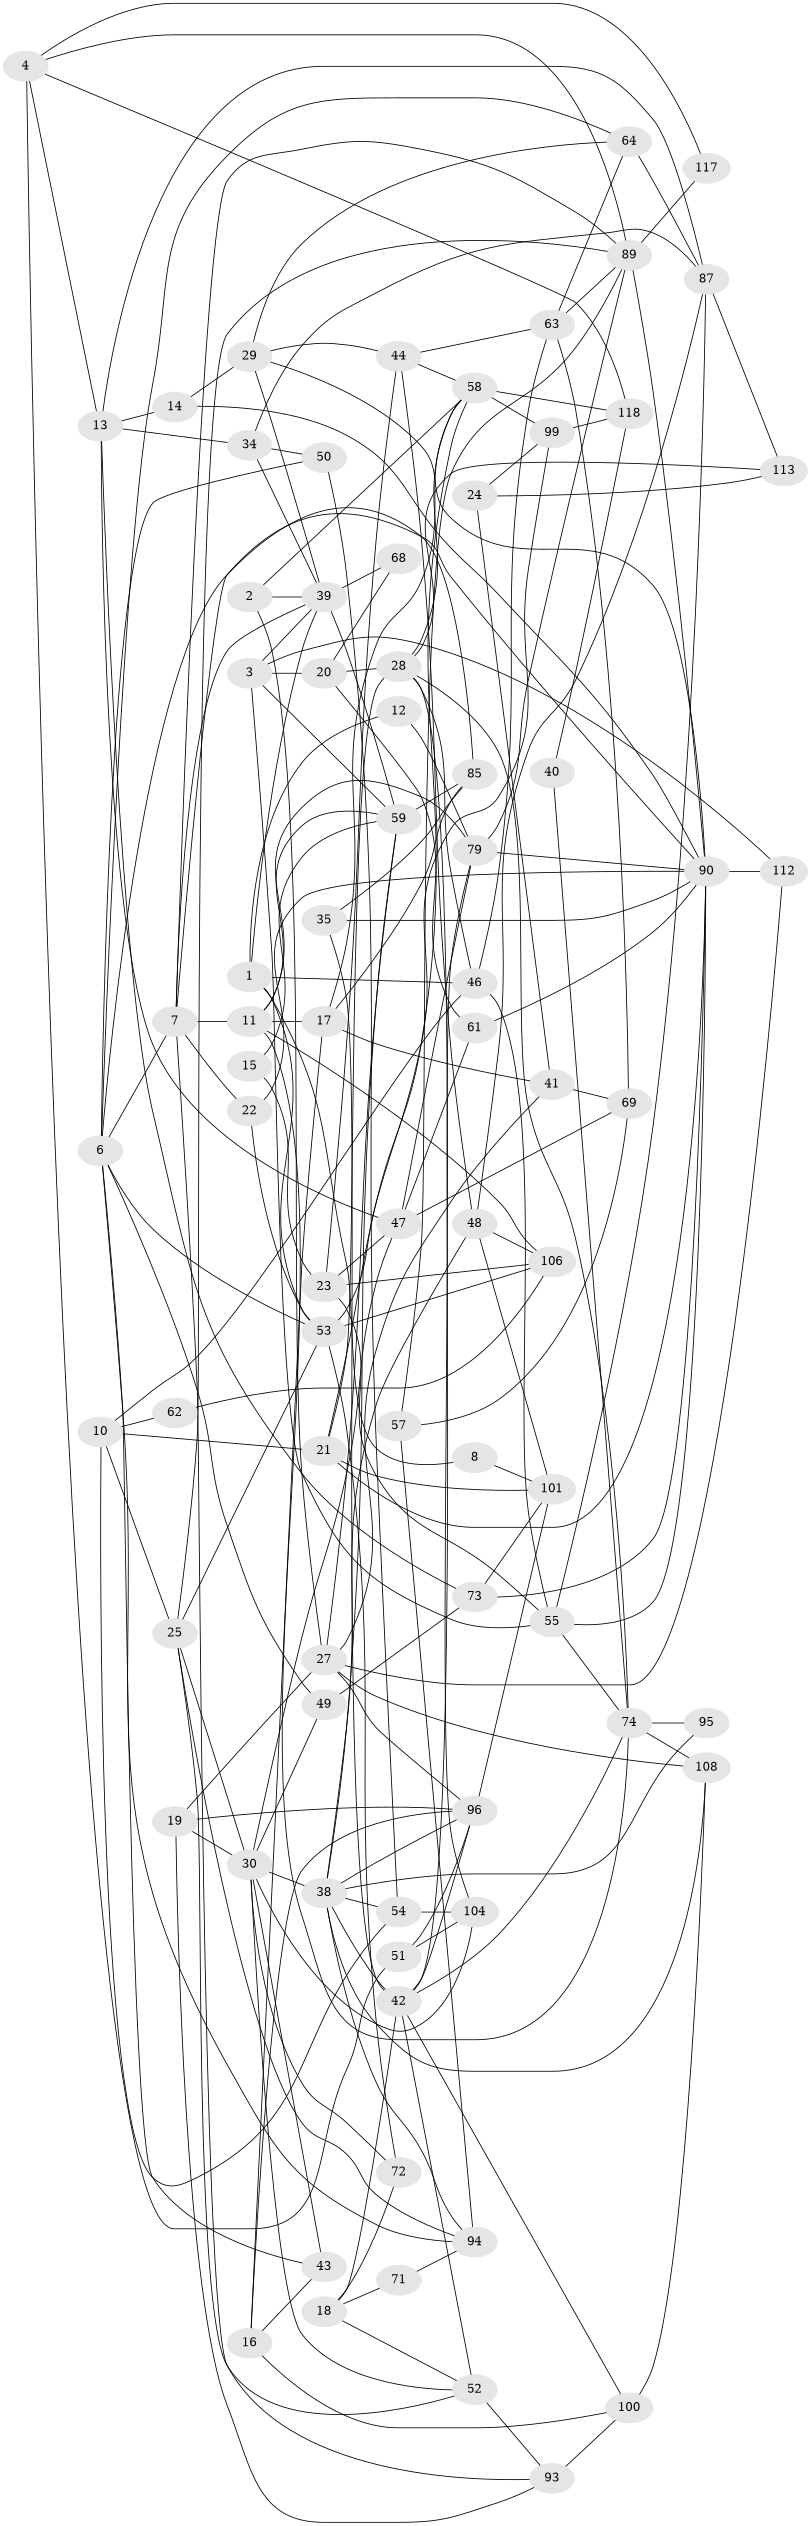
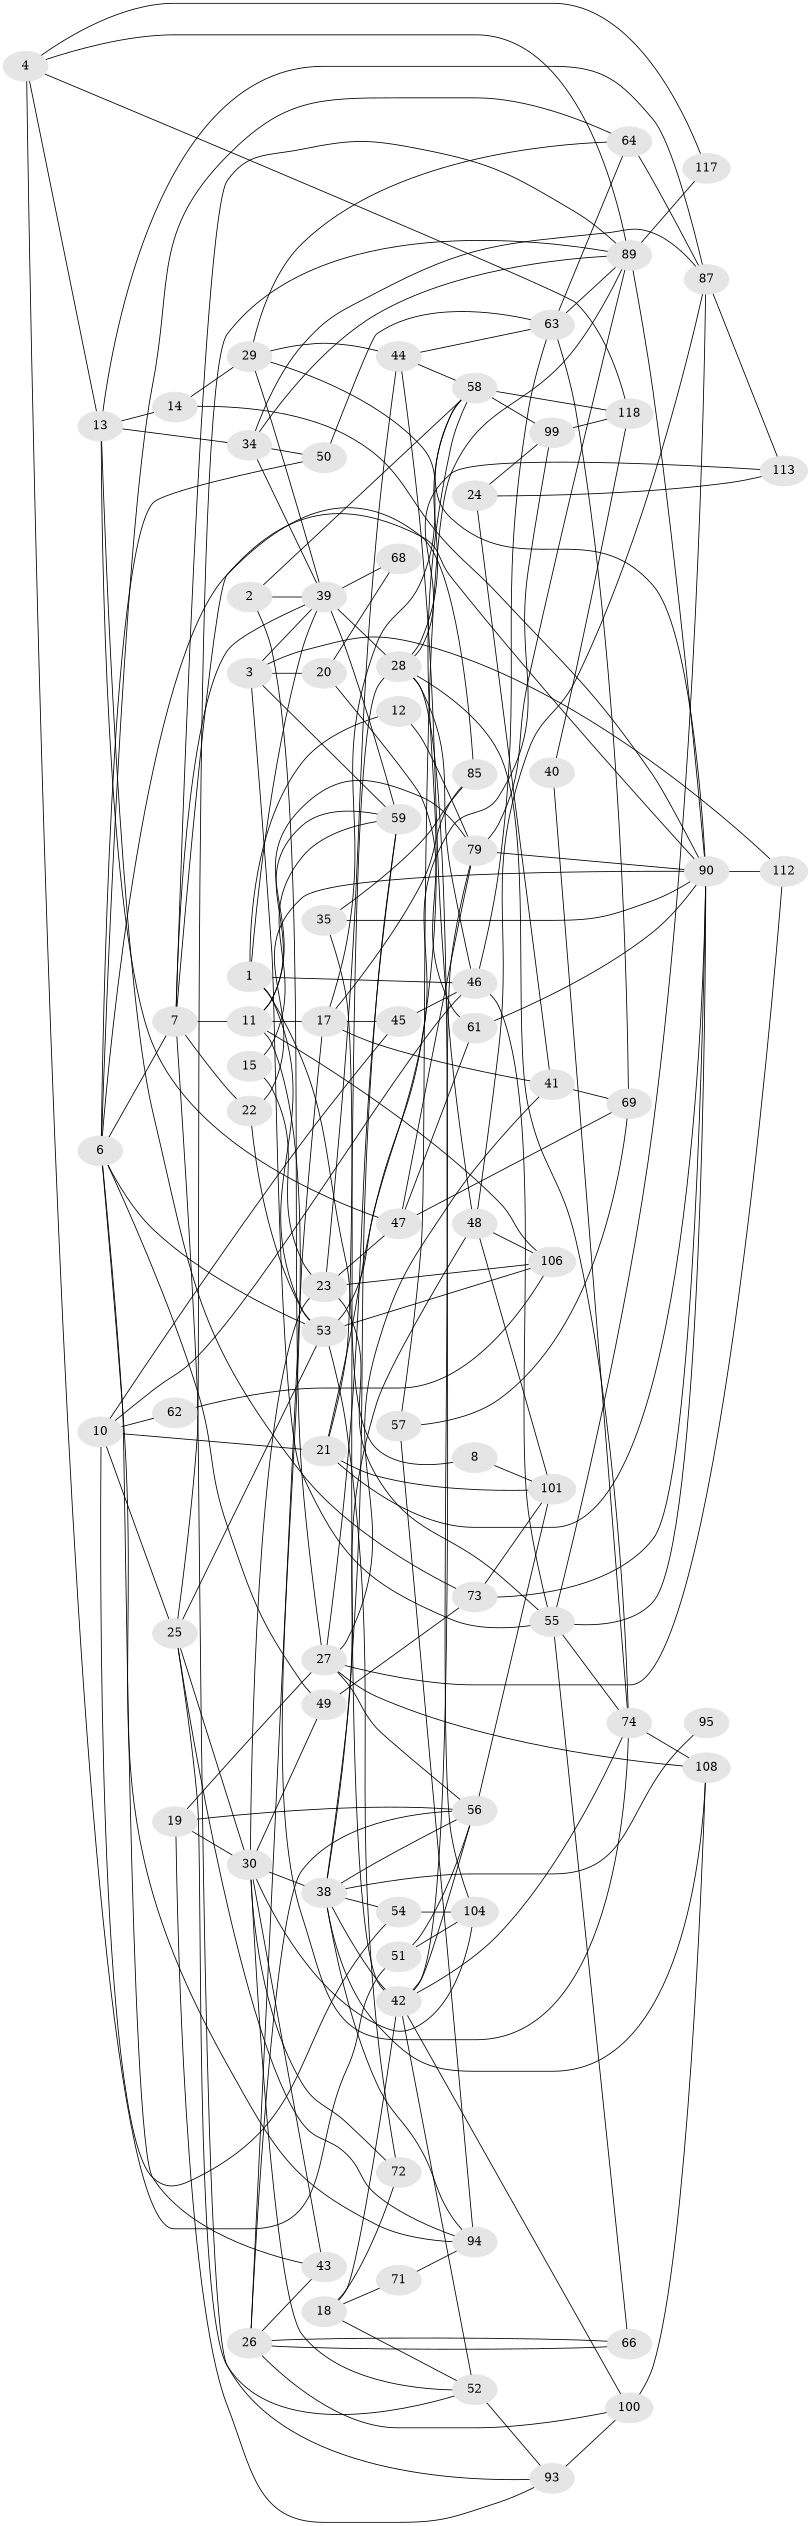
edge "89" -- "34": added
edge "28" -- "20": now "28" -- "39"
edge "85" -- "59": removed
node "45": added
edge "50" -- "54": now "50" -- "63"
edge "47" -- "30": now "23" -- "30"
edge "74" -- "95": removed
node "96": label "96" -> "56"
node "16": label "16" -> "26"
node "66": added
